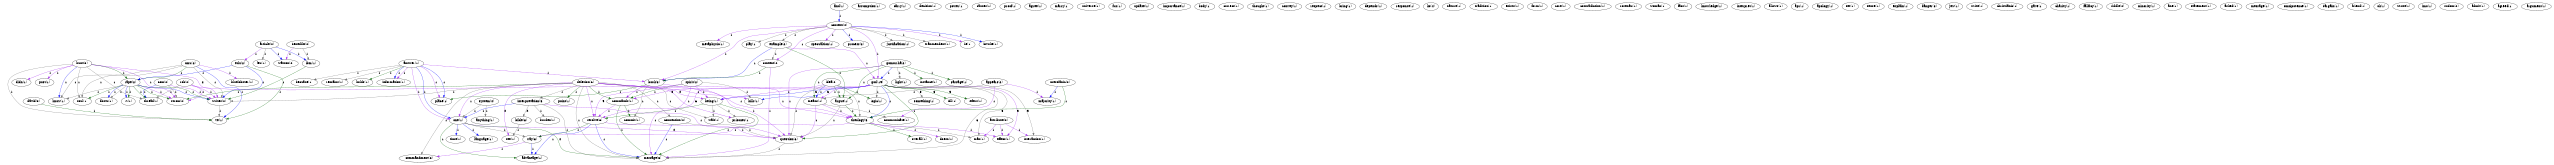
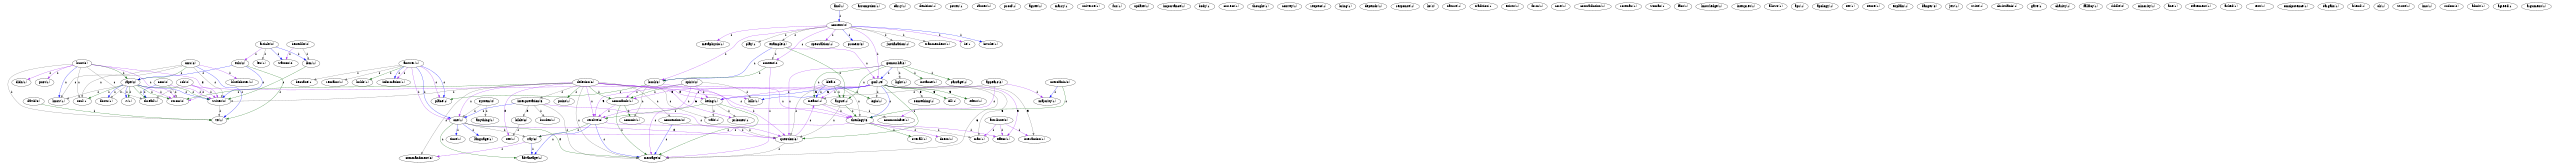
node "message(1)": label "message(1)" -> "text(1)"
edge "answer(1)" -> "book(3)": removed, label "1"
edge "means(1)" -> "question(6)": reversed
